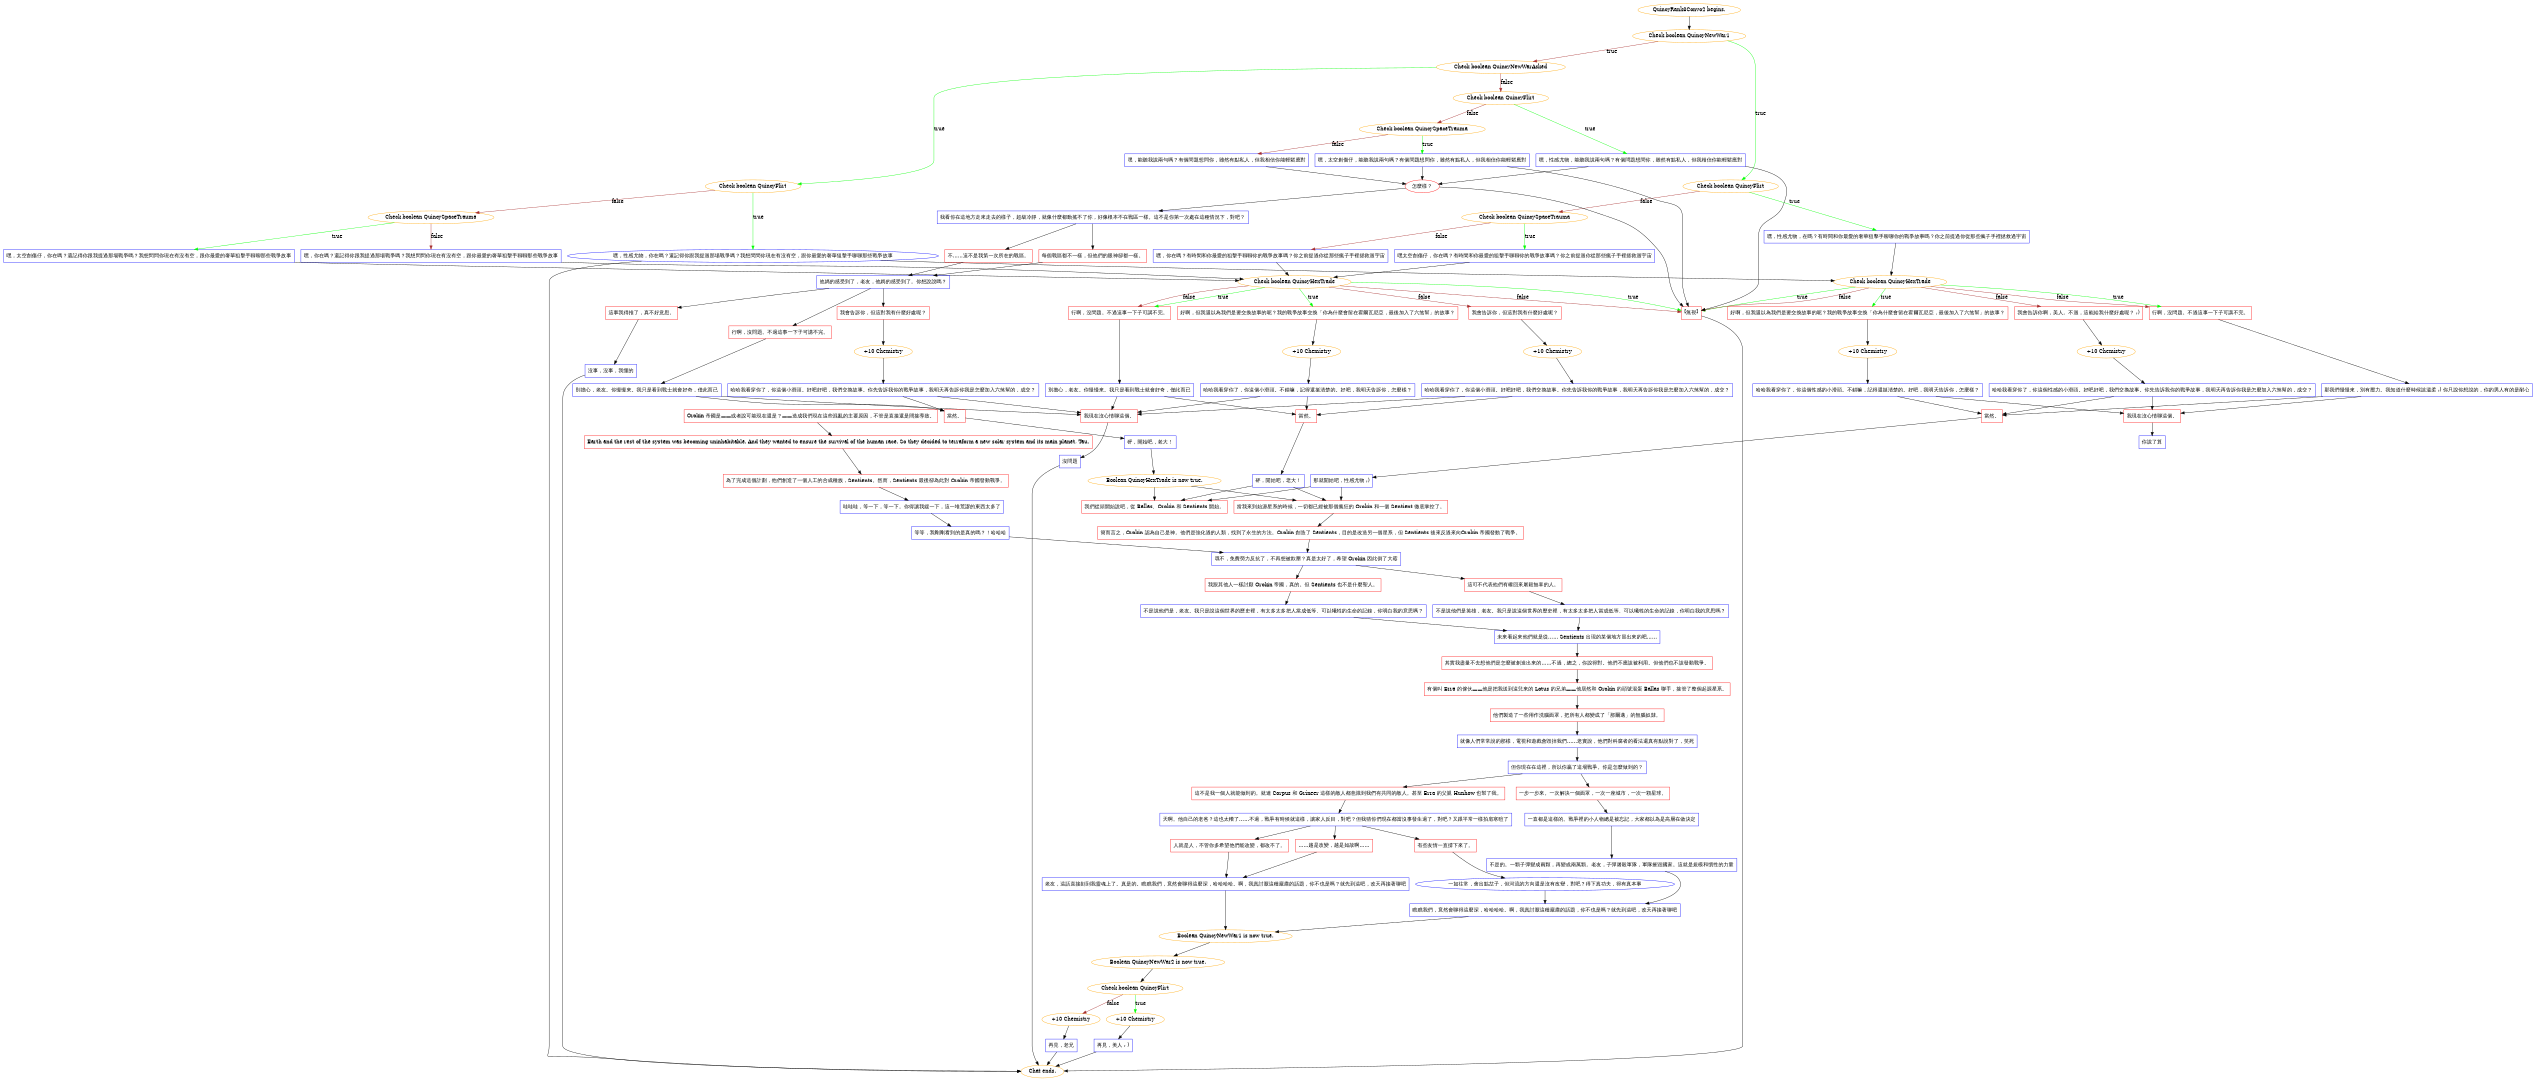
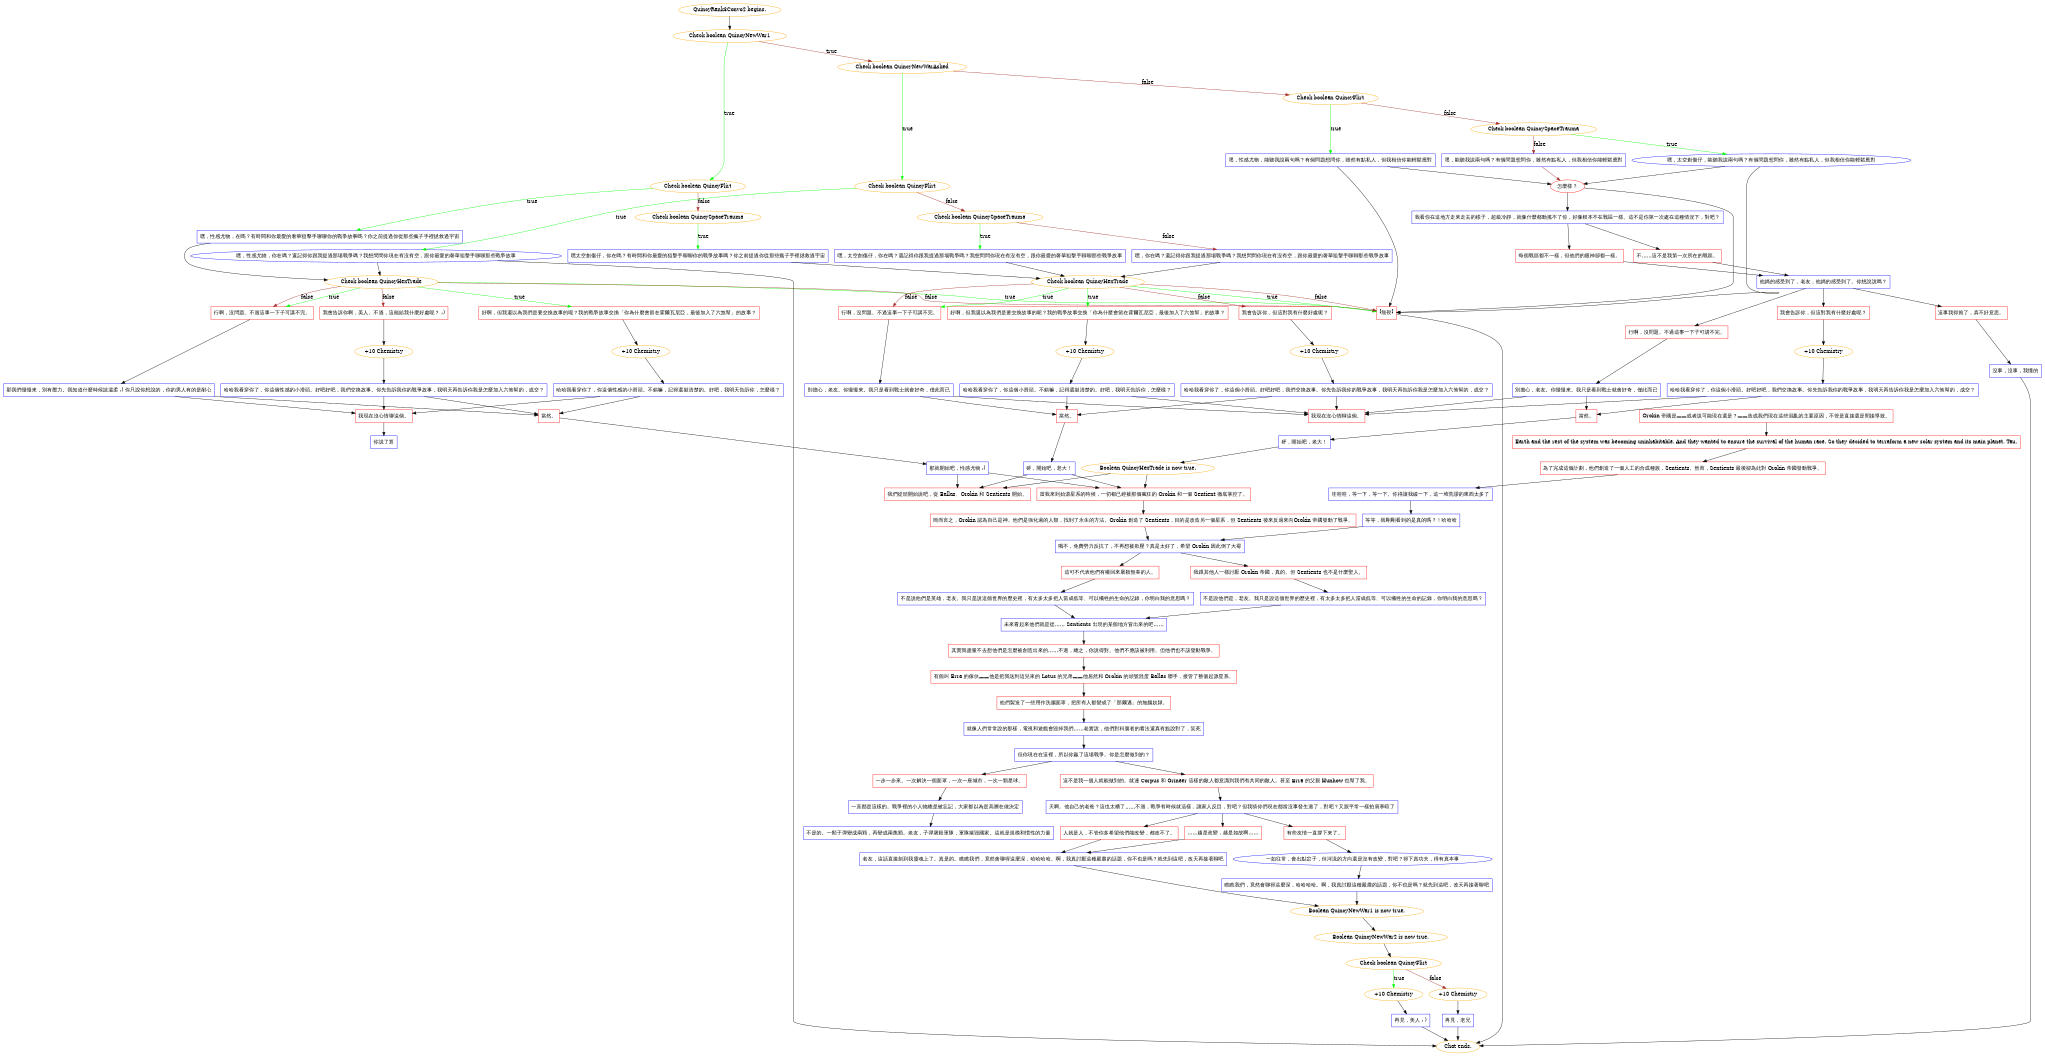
node "嘿，太空創傷仔，能聽我說兩句嗎？有個問題想問你，雖然有點私人，但我相信你能輕鬆應對": shape box -> ellipse
edge "嘿，能聽我說兩句嗎？有個問題想問你，雖然有點私人，但我相信你能輕鬆應對" -> "怎麼樣？": color black -> brown
node "嘿，你在嗎？有時間和你最愛的狙擊手聊聊你的戰爭故事嗎？你之前提過你從那些瘋子手裡拯救過宇宙": removed
node "沒問題": removed
edge "不是的。一顆子彈變成兩顆，再變成兩萬顆。老友，子彈屠殺軍隊，軍隊摧毀國家。這就是規模和慣性的力量" -> "瞧瞧我們，竟然會聊得這麼深，哈哈哈哈。啊，我真討厭這種嚴肅的話題，你不也是嗎？就先到這吧，改天再接著聊吧": removed
